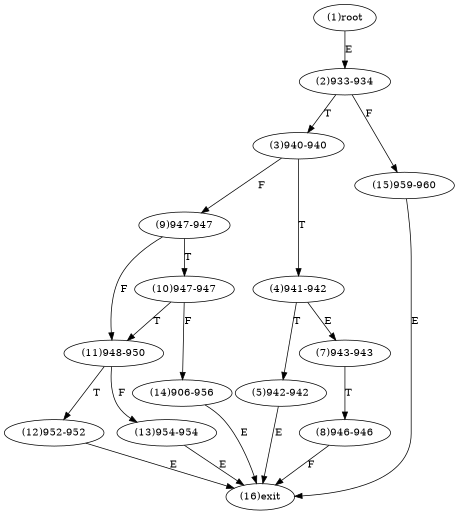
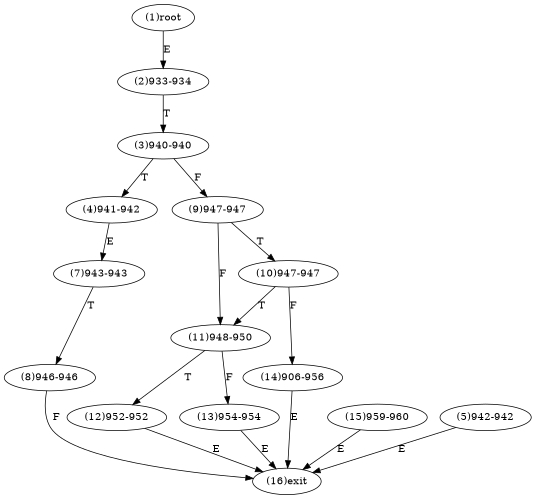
edge "(2)933-934" -> "(15)959-960": removed, label "F"
edge "(4)941-942" -> "(5)942-942": removed, label "T"
